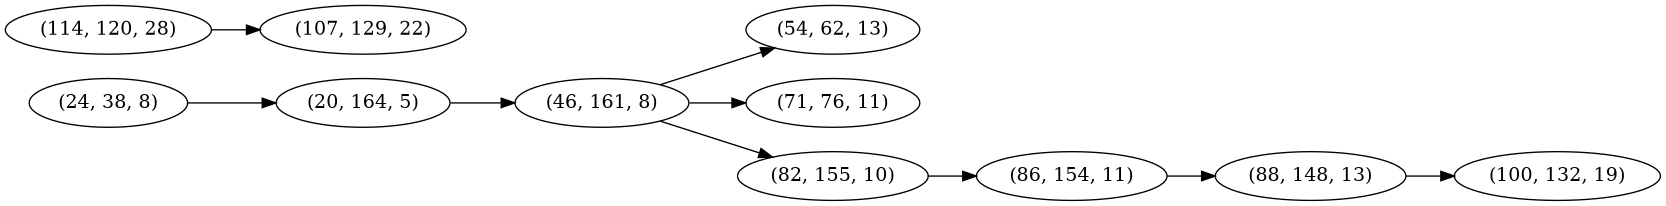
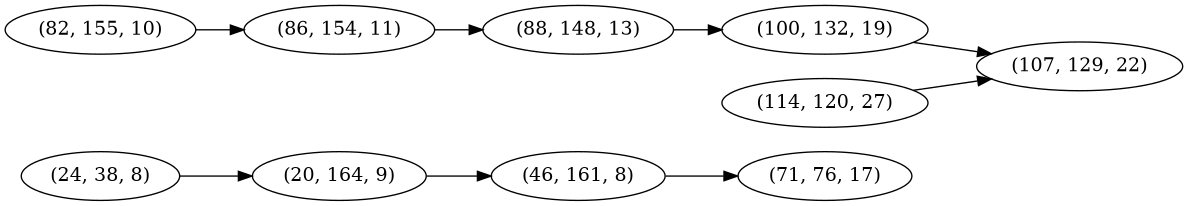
node "(114, 120, 28)": label "(114, 120, 28)" -> "(114, 120, 27)"
node "(54, 62, 13)": removed
edge "(100, 132, 19)" -> "(107, 129, 22)": added
node "(20, 164, 5)": label "(20, 164, 5)" -> "(20, 164, 9)"
node "(71, 76, 11)": label "(71, 76, 11)" -> "(71, 76, 17)"
edge "(46, 161, 8)" -> "(82, 155, 10)": removed
